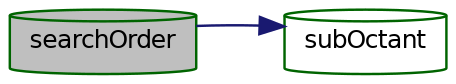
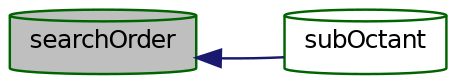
edge "searchOrder" -> "subOctant": reversed
